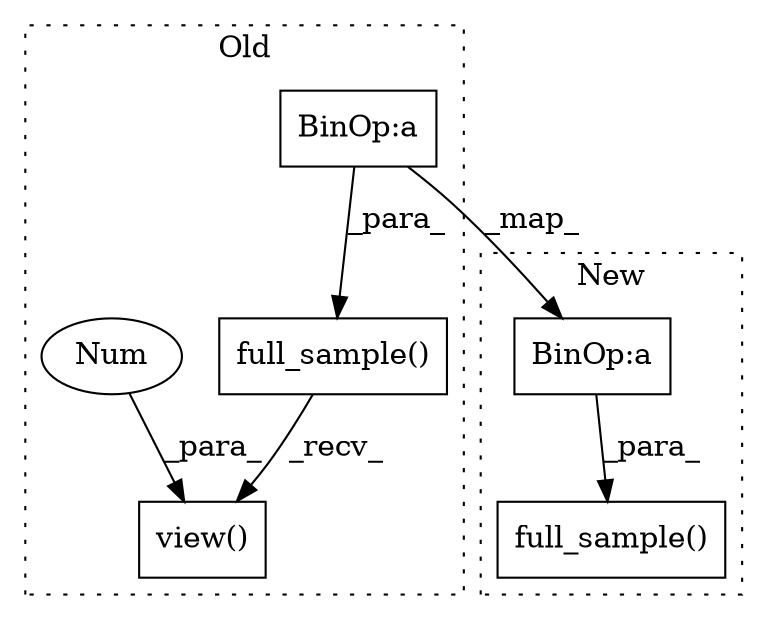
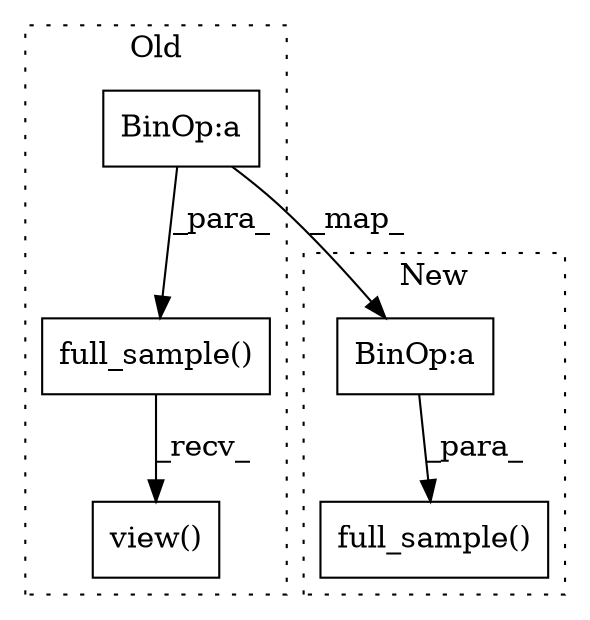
node "Num": removed
